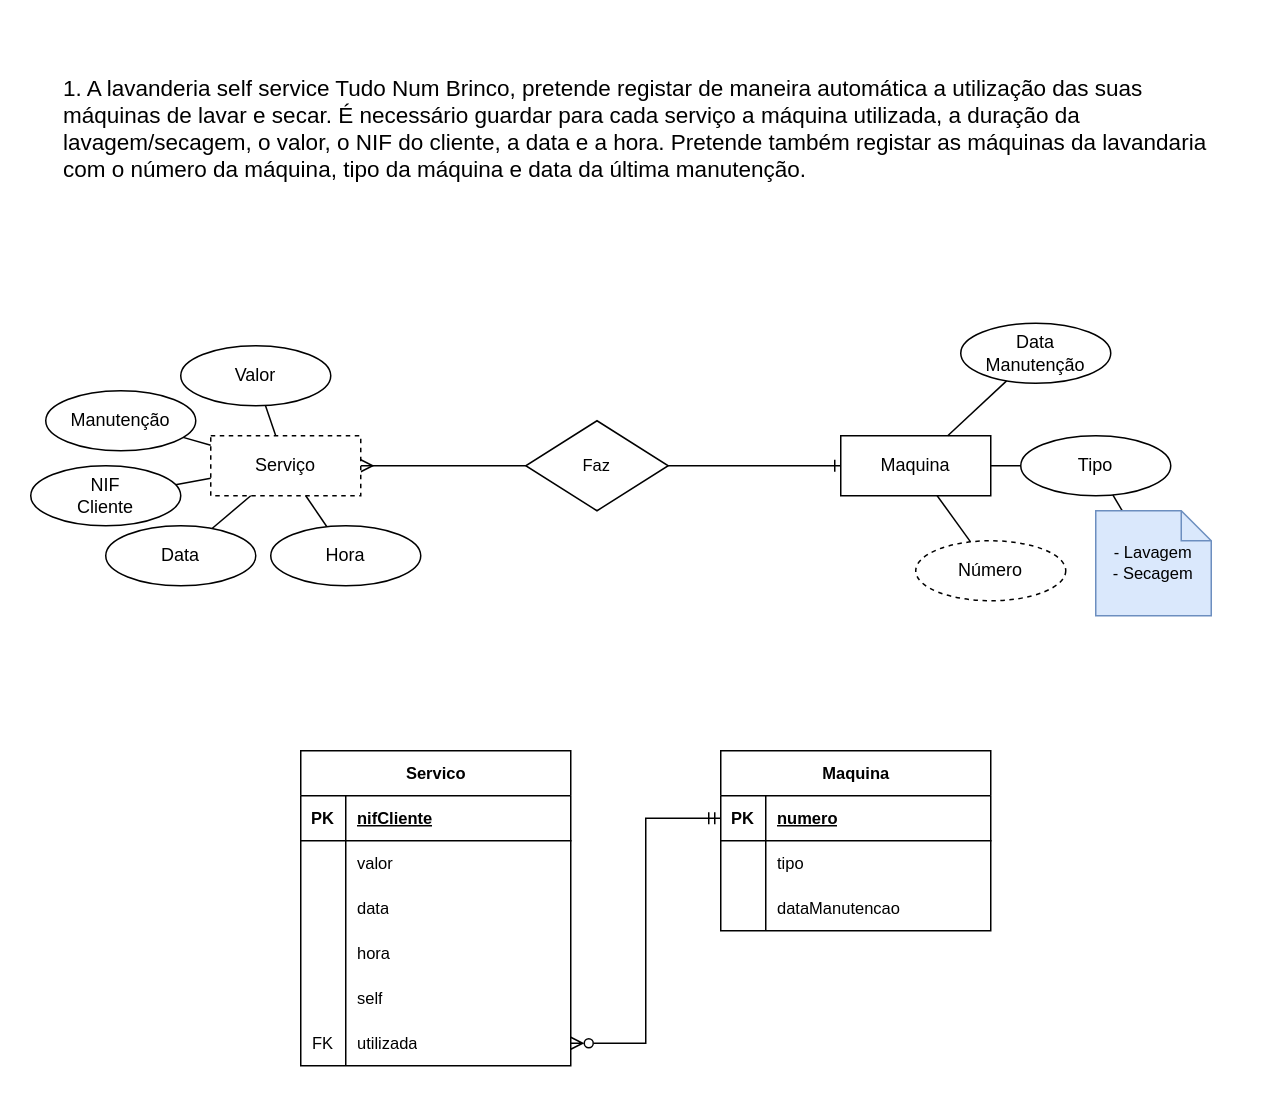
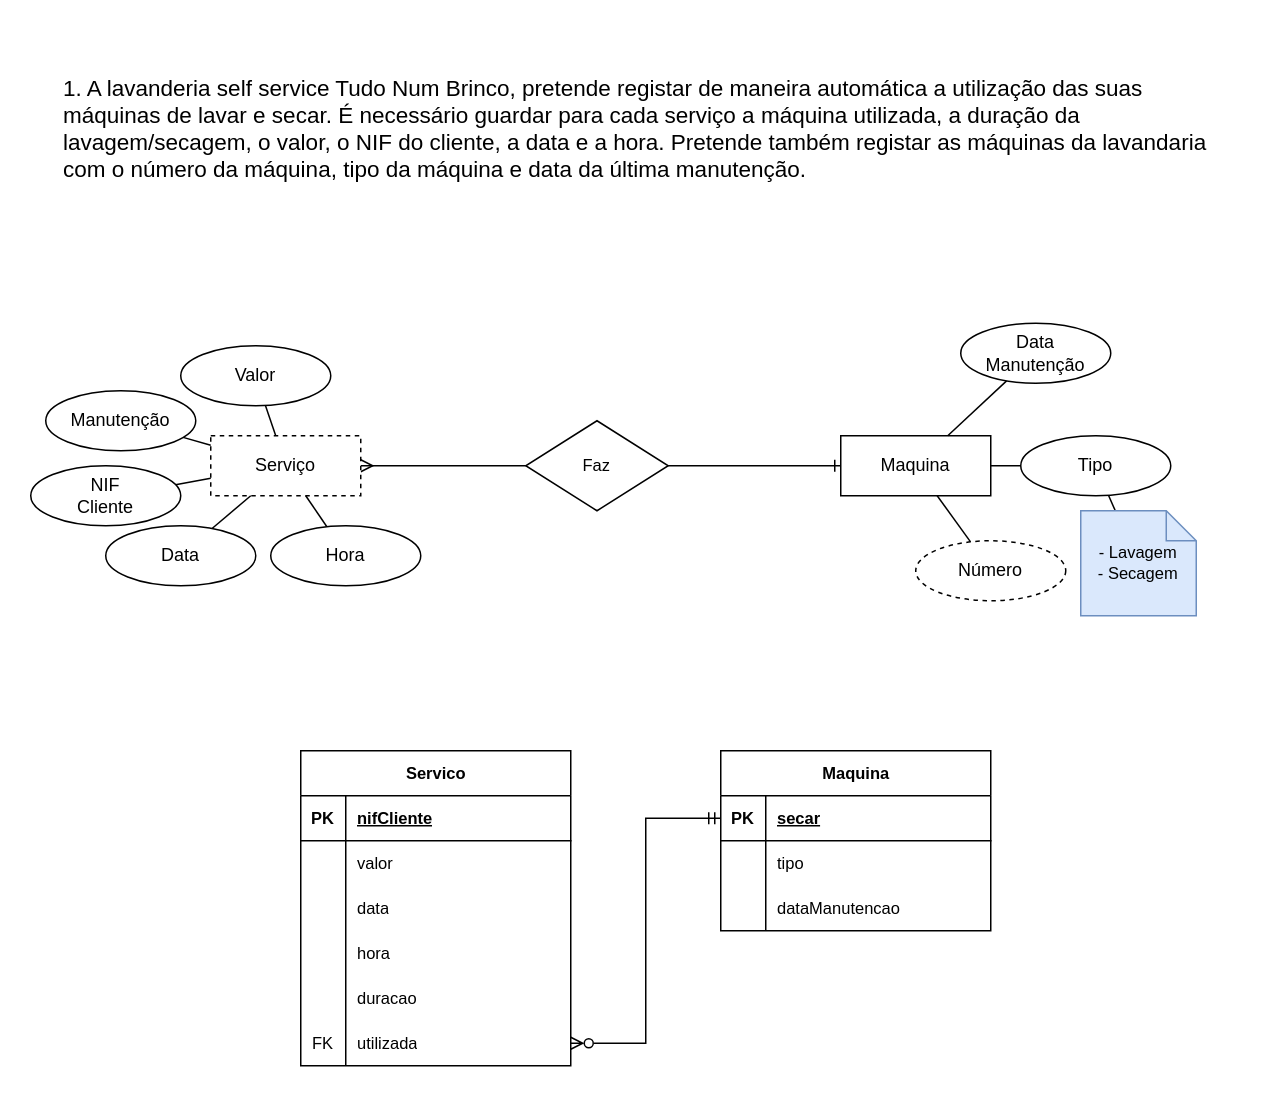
node "- Lavagem - Secagem": moved (1154, 563) -> (1139, 563)
node "numero": label "numero" -> "secar"
node "self": label "self" -> "duracao"
